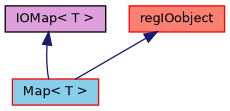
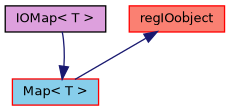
edge "Map< T >" -> "IOMap< T >": reversed
